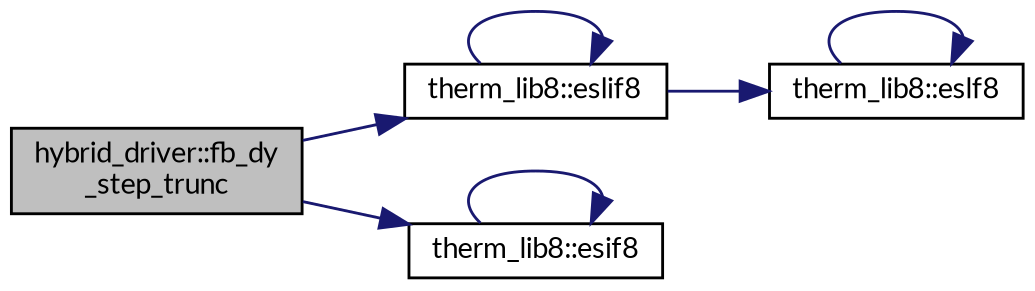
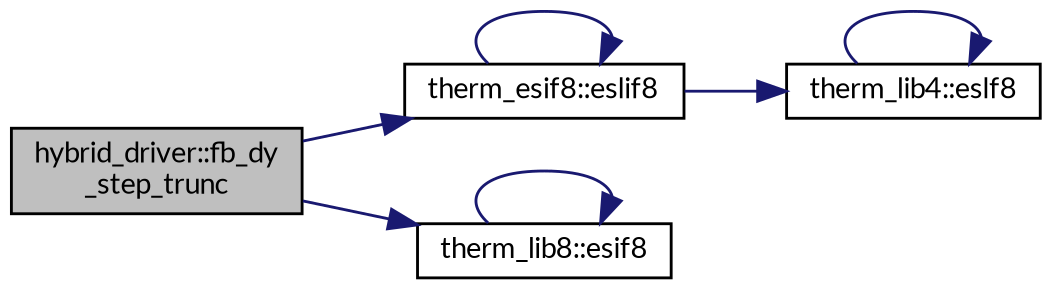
node "therm_lib8::eslif8": label "therm_lib8::eslif8" -> "therm_esif8::eslif8"
node "therm_lib8::eslf8": label "therm_lib8::eslf8" -> "therm_lib4::eslf8"
